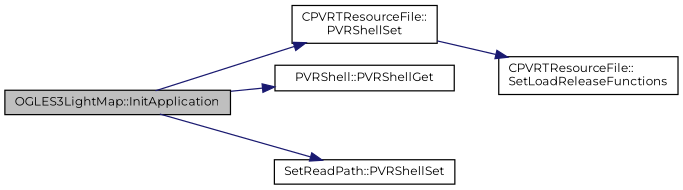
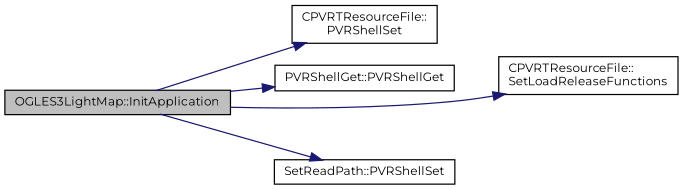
edge "CPVRTResourceFile:: PVRShellSet" -> "CPVRTResourceFile:: SetLoadReleaseFunctions": now "OGLES3LightMap::InitApplication" -> "CPVRTResourceFile:: SetLoadReleaseFunctions"
node "PVRShell::PVRShellGet": label "PVRShell::PVRShellGet" -> "PVRShellGet::PVRShellGet"
